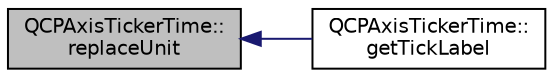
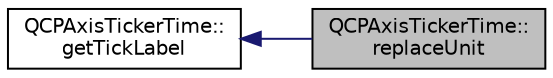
edge "QCPAxisTickerTime:: getTickLabel" -> "QCPAxisTickerTime:: replaceUnit": reversed
